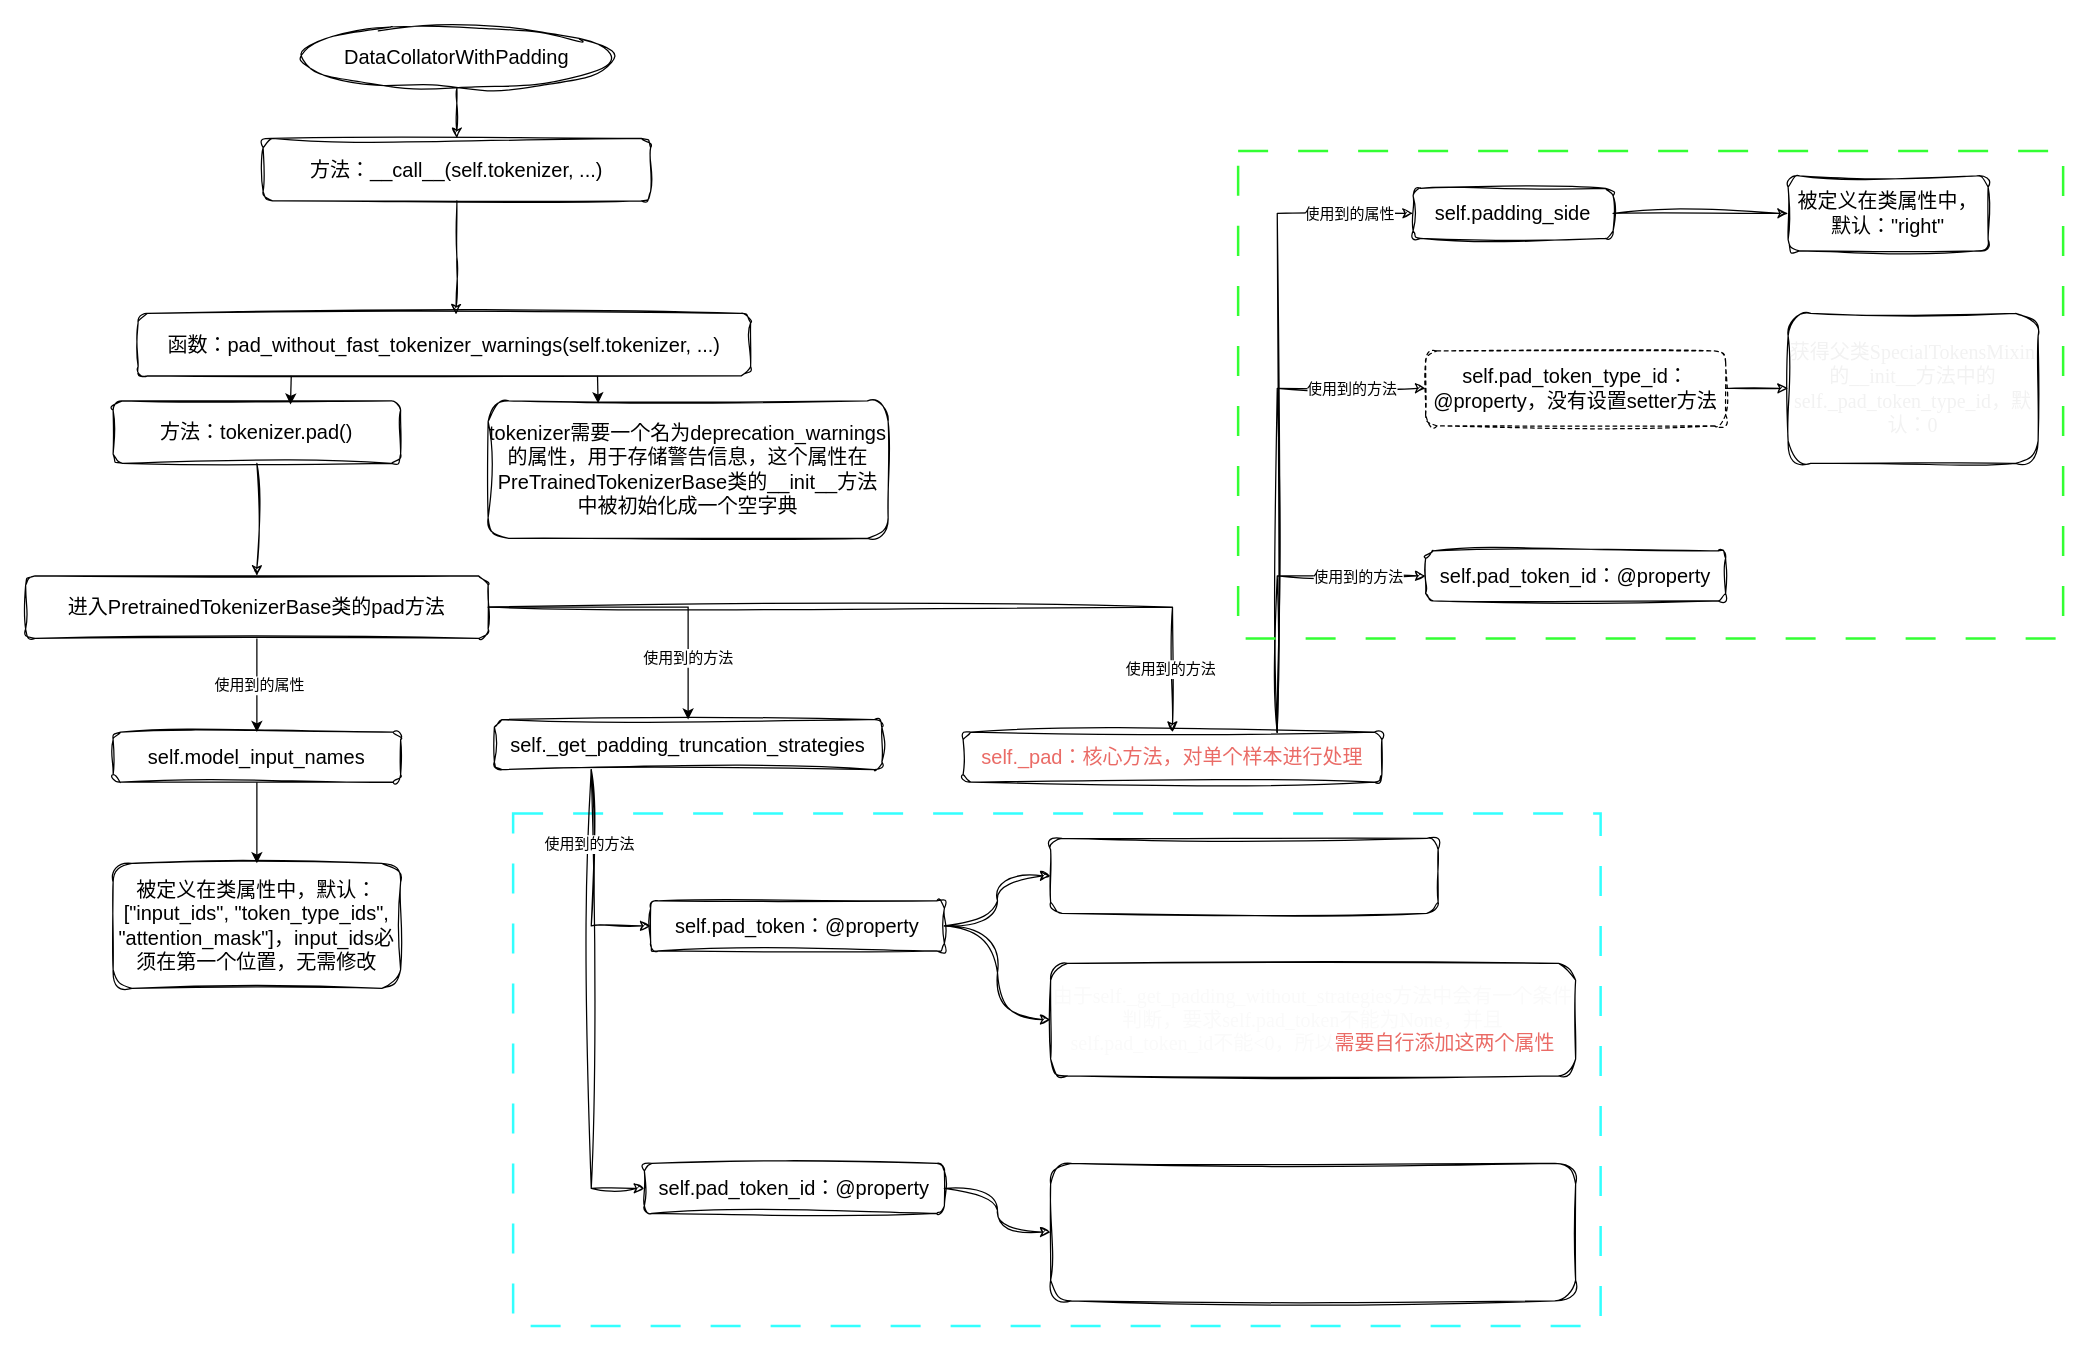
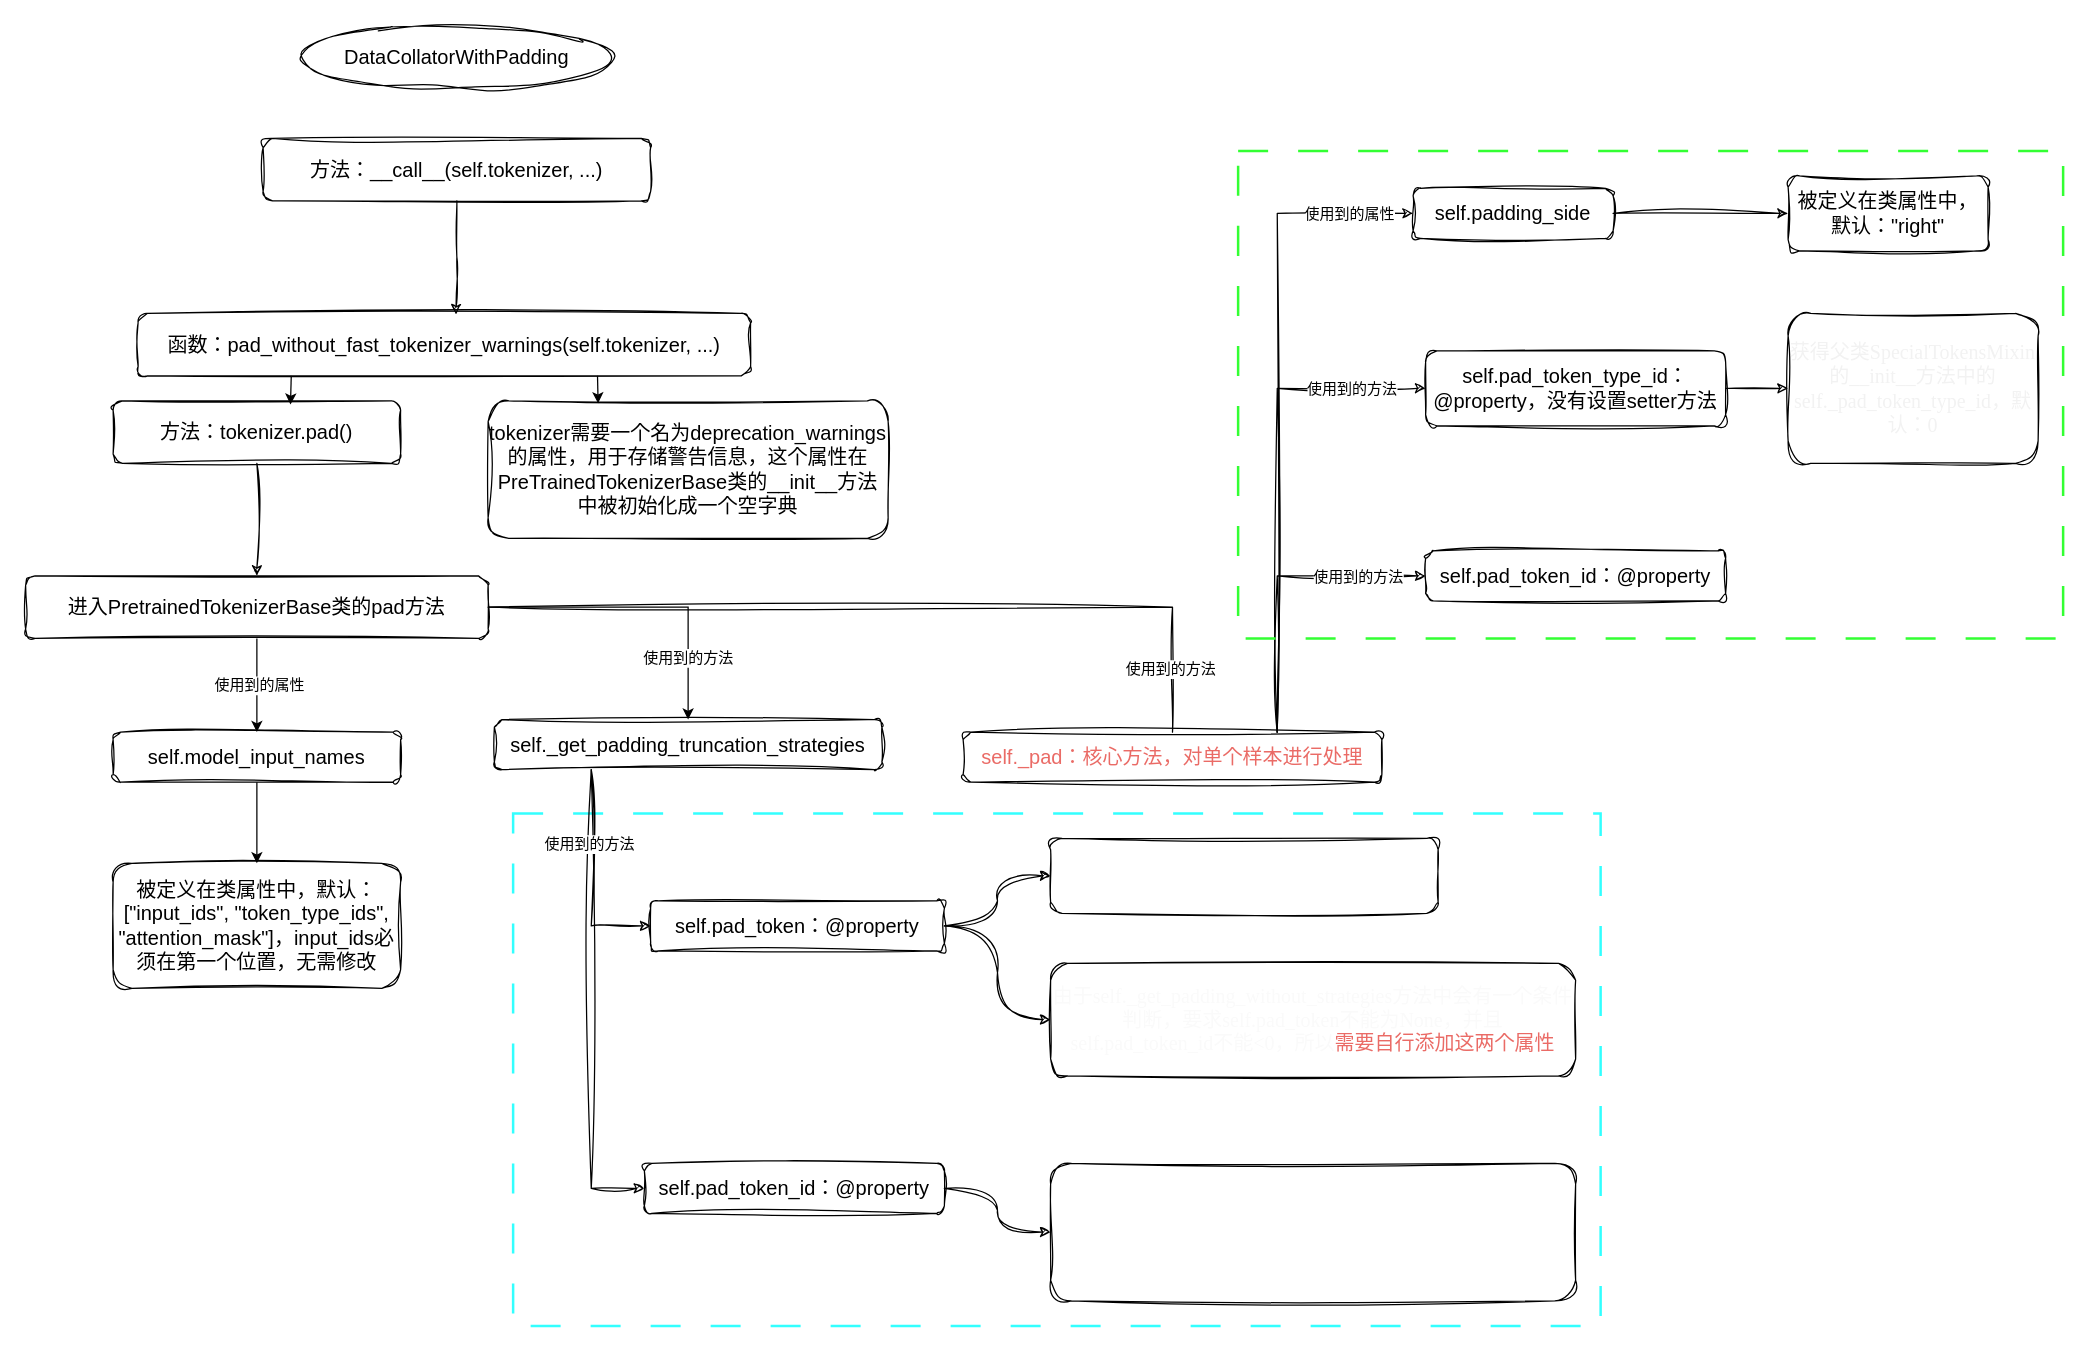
edge "DataCollatorWithPadding" -> "方法：__call__(self.tokenizer, ...)": removed
node "self.pad_token_type_id：@property，没有设置setter方法": style dashed -> solid
edge "进入PretrainedTokenizerBase类的pad方法" -> "self._pad：核心方法，对单个样本进行处理": arrowhead classic -> none
